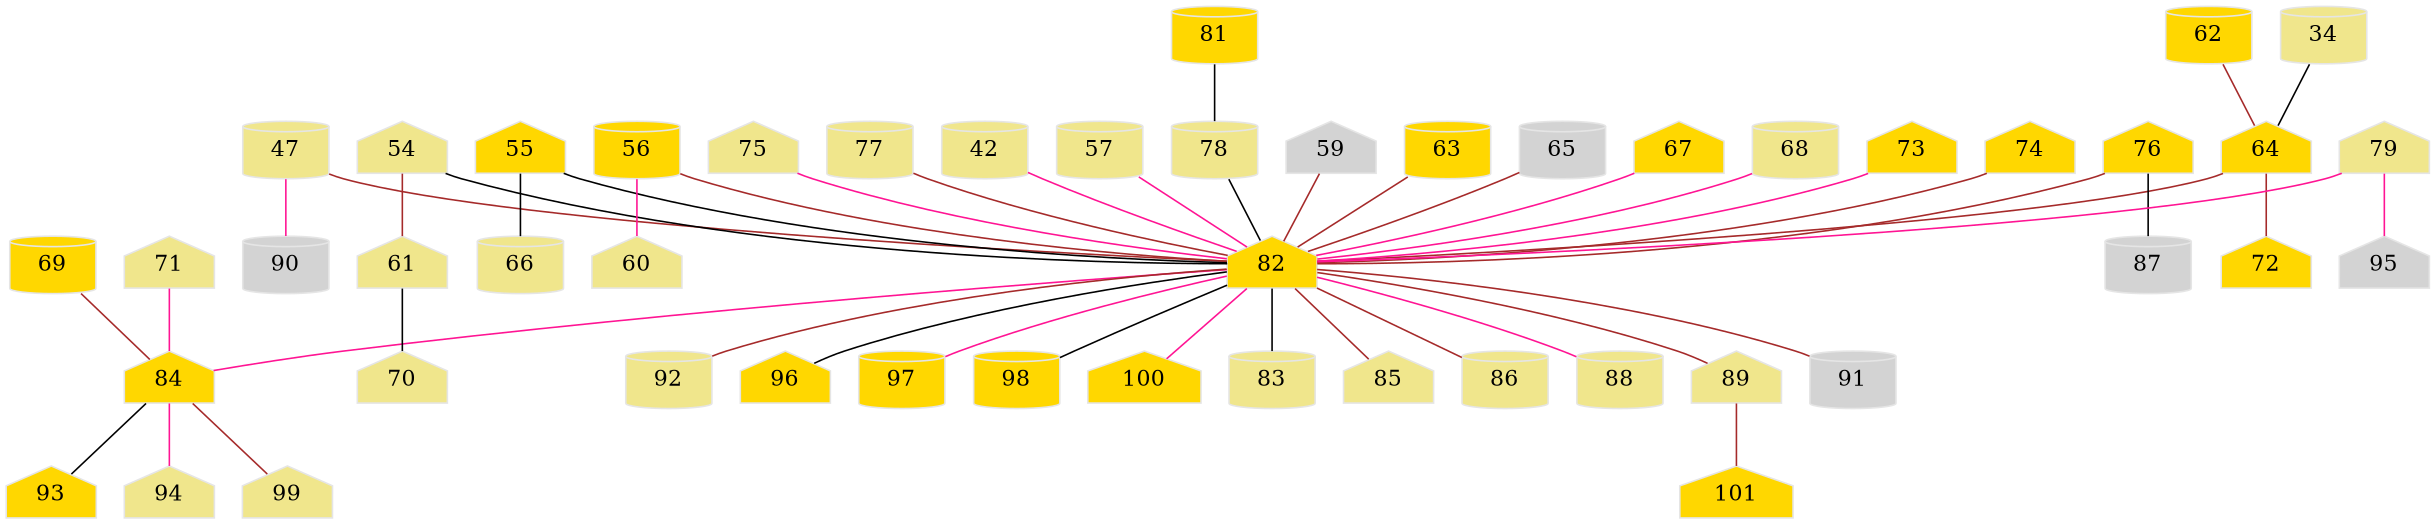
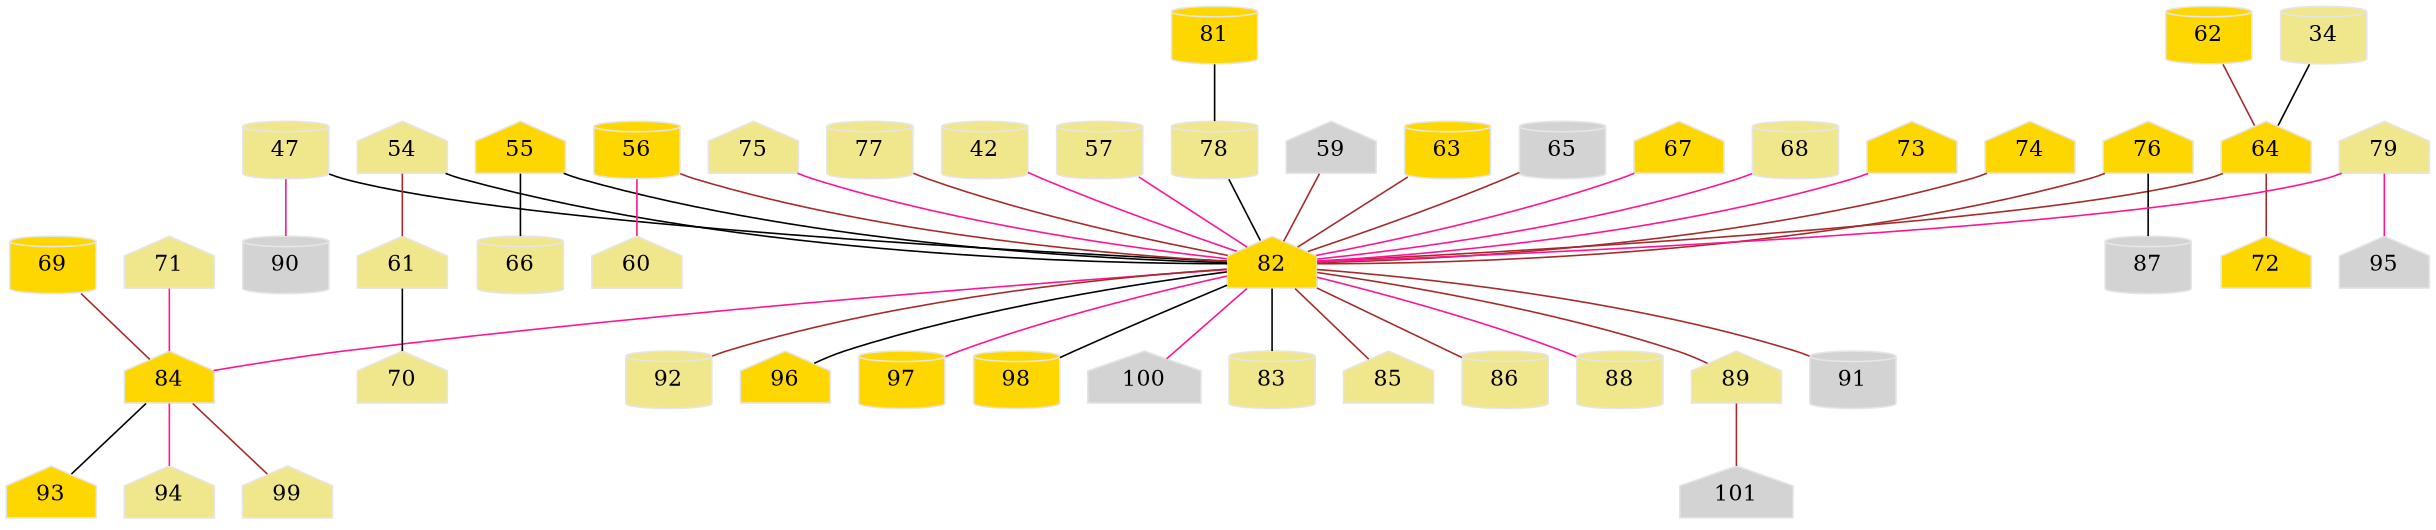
edge "47" -- "82": color brown -> black
node "100": fillcolor gold -> lightgrey
node "101": fillcolor gold -> lightgrey
